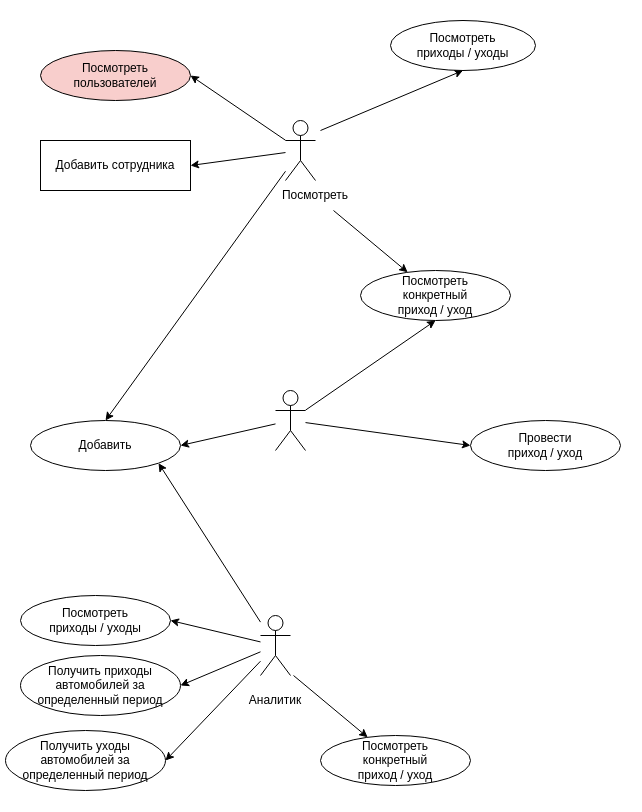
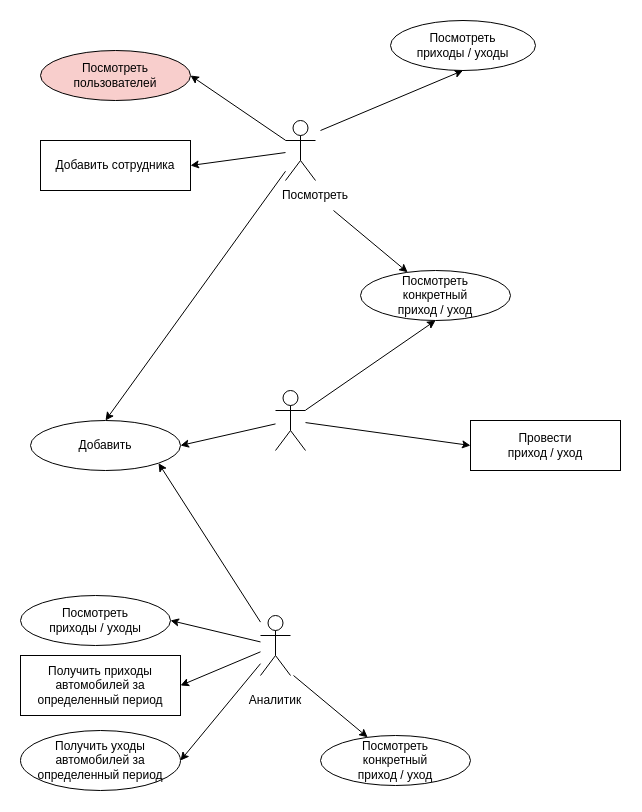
node "Провести приход / уход": shape ellipse -> rectangle
node "Получить приходы автомобилей за определенный период": shape ellipse -> rectangle
node "Получить уходы автомобилей за определенный период": moved (86, 761) -> (101, 761)
